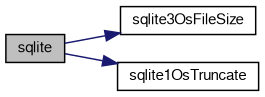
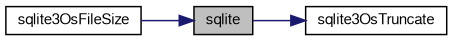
edge "sqlite" -> "sqlite3OsFileSize": reversed
node "sqlite1OsTruncate": label "sqlite1OsTruncate" -> "sqlite3OsTruncate"
